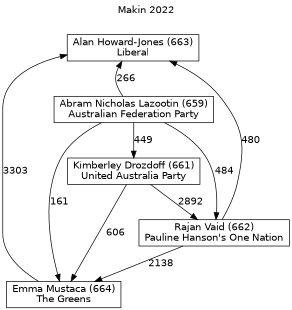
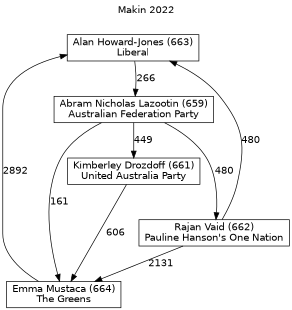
edge "Abram Nicholas Lazootin (659) Australian Federation Party" -> "Alan Howard-Jones (663) Liberal": reversed
edge "Emma Mustaca (664) The Greens" -> "Alan Howard-Jones (663) Liberal": label "3303" -> "2892"
edge "Abram Nicholas Lazootin (659) Australian Federation Party" -> "Rajan Vaid (662) Pauline Hanson's One Nation": label "484" -> "480"
edge "Kimberley Drozdoff (661) United Australia Party" -> "Rajan Vaid (662) Pauline Hanson's One Nation": removed, label "2892"
edge "Rajan Vaid (662) Pauline Hanson's One Nation" -> "Emma Mustaca (664) The Greens": label "2138" -> "2131"
